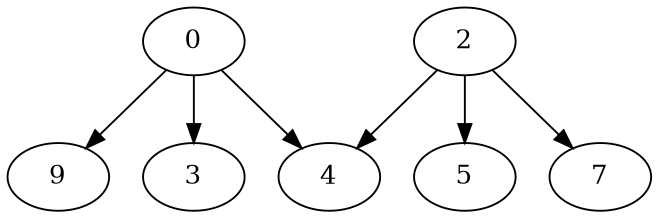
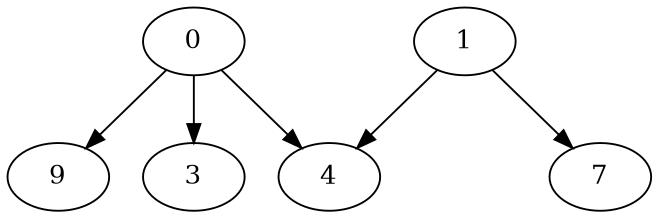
node "2": label "2" -> "1"
node "5": removed
